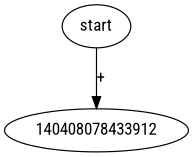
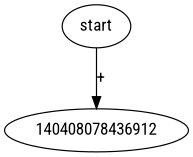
node "140408078433912": label "140408078433912" -> "140408078436912"
